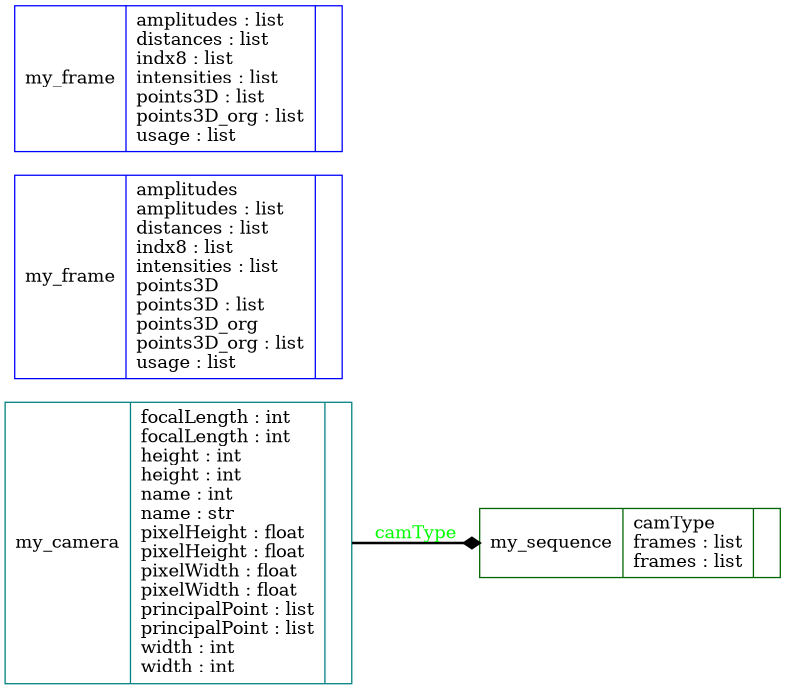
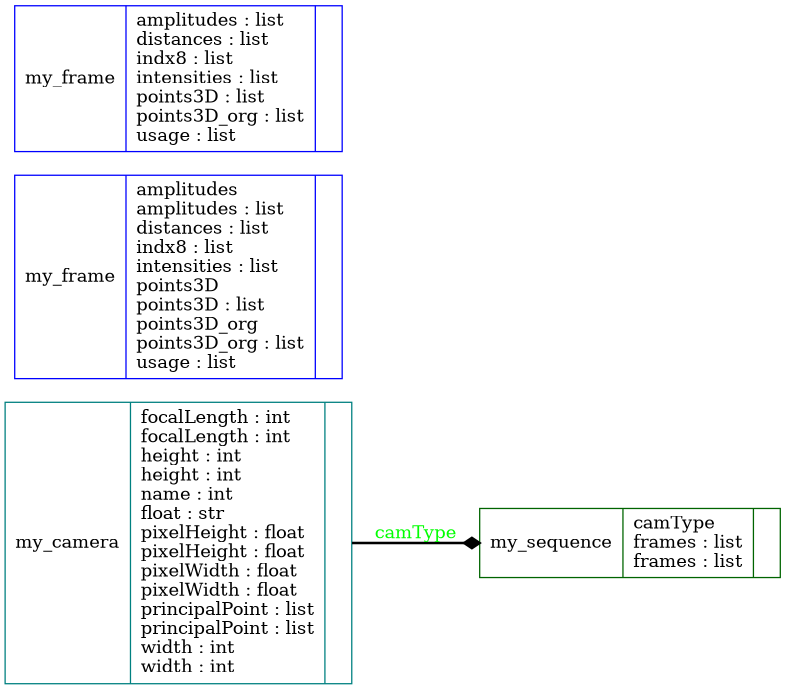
node "my_camera": text "name : str" -> "float : str"
